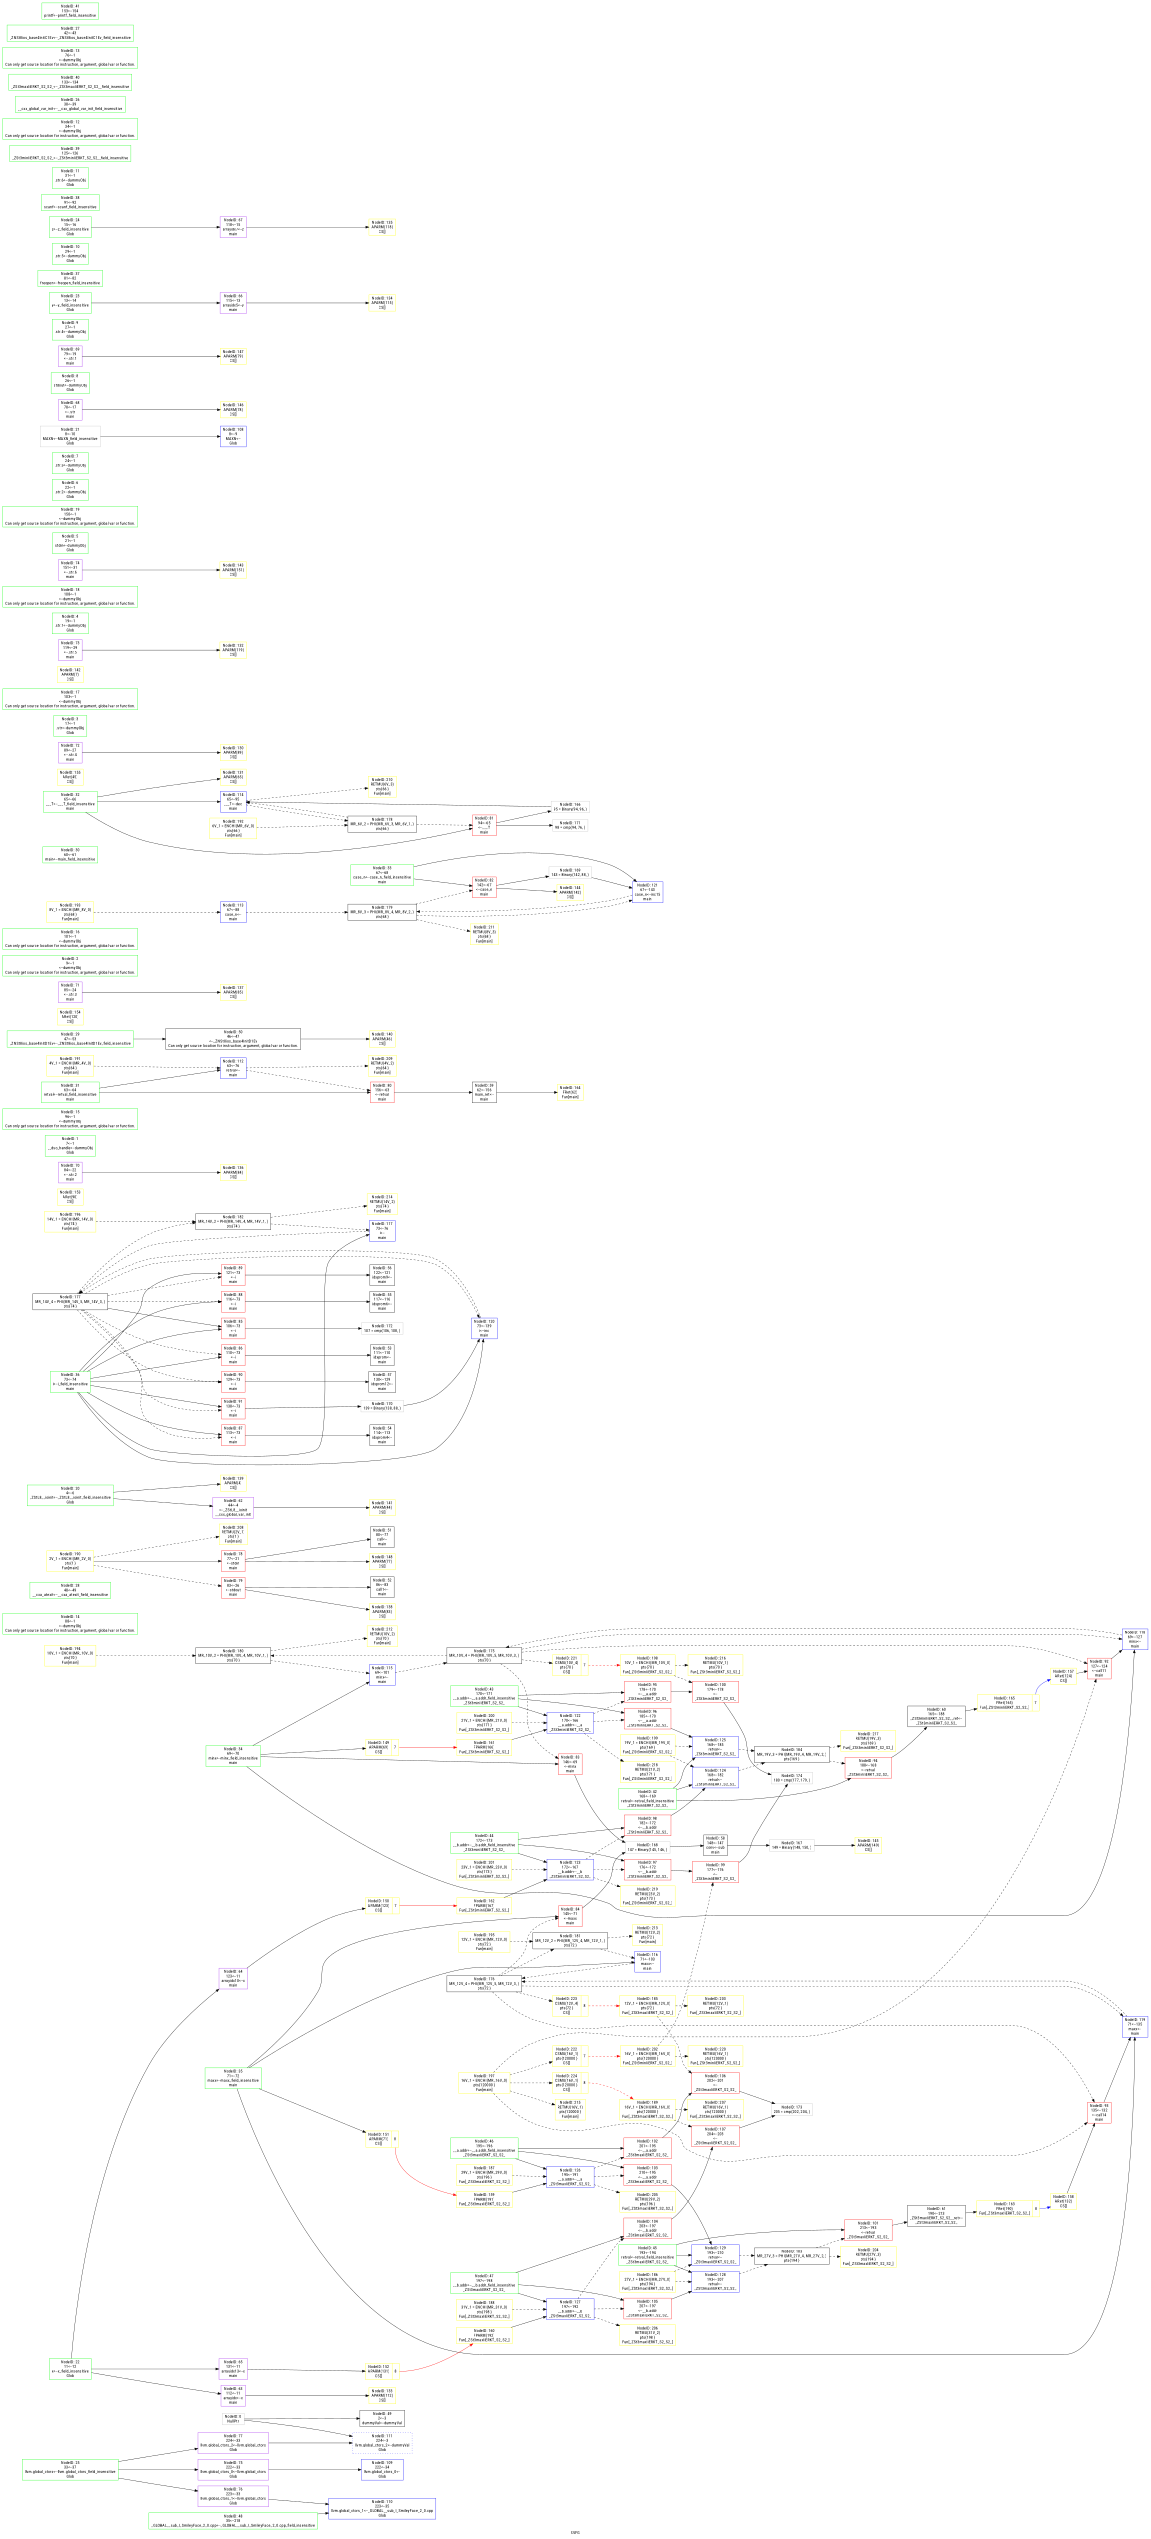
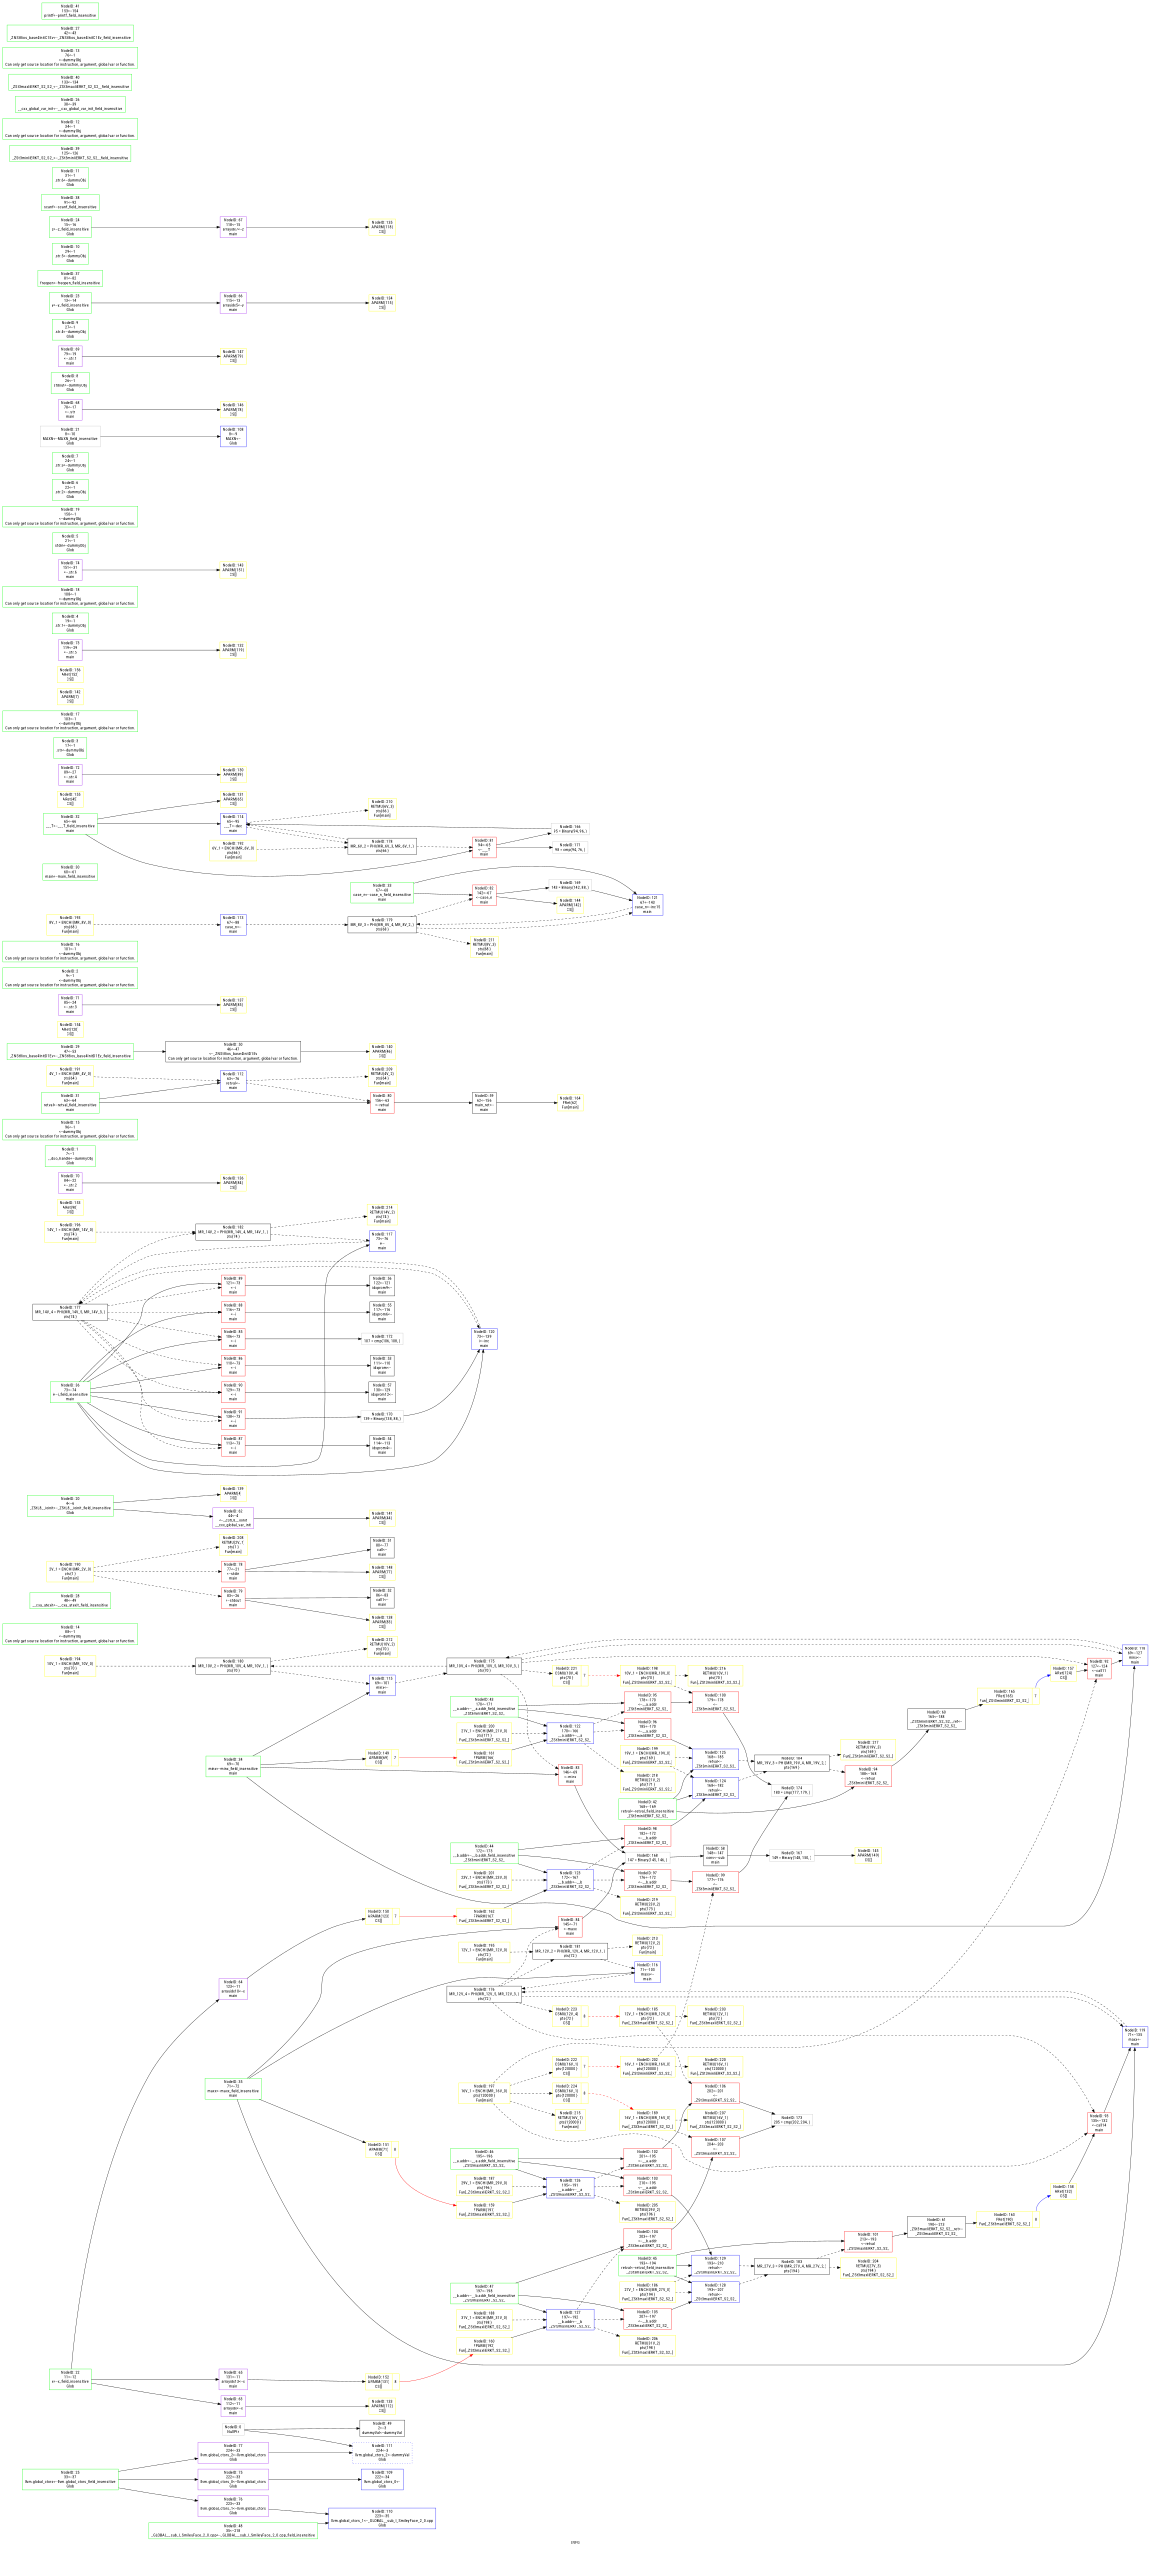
node "NodeID: 156": added
edge "NodeID: 177" -> "NodeID: 85": style solid -> dashed
edge "NodeID: 190" -> "NodeID: 78": style solid -> dashed
